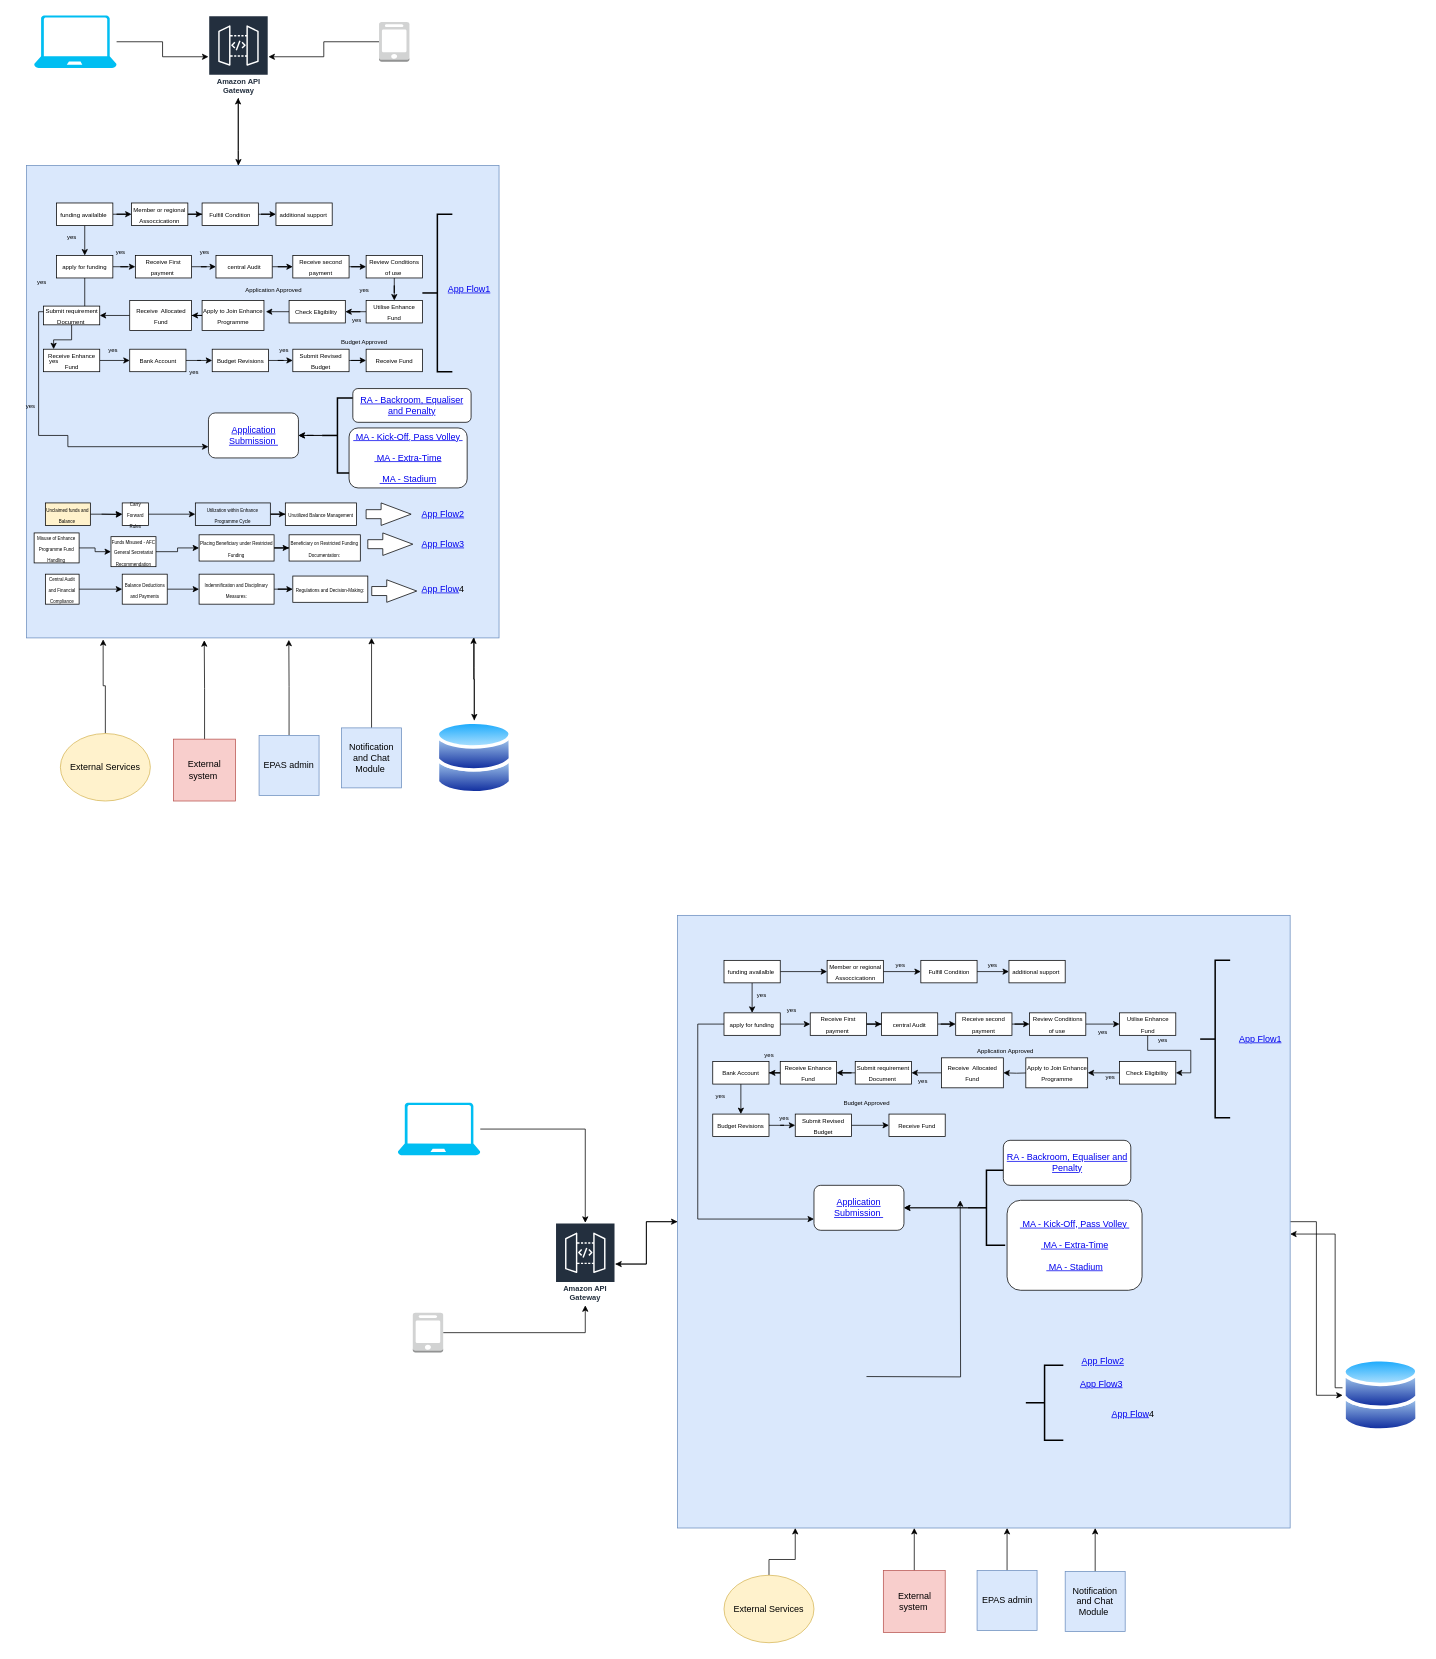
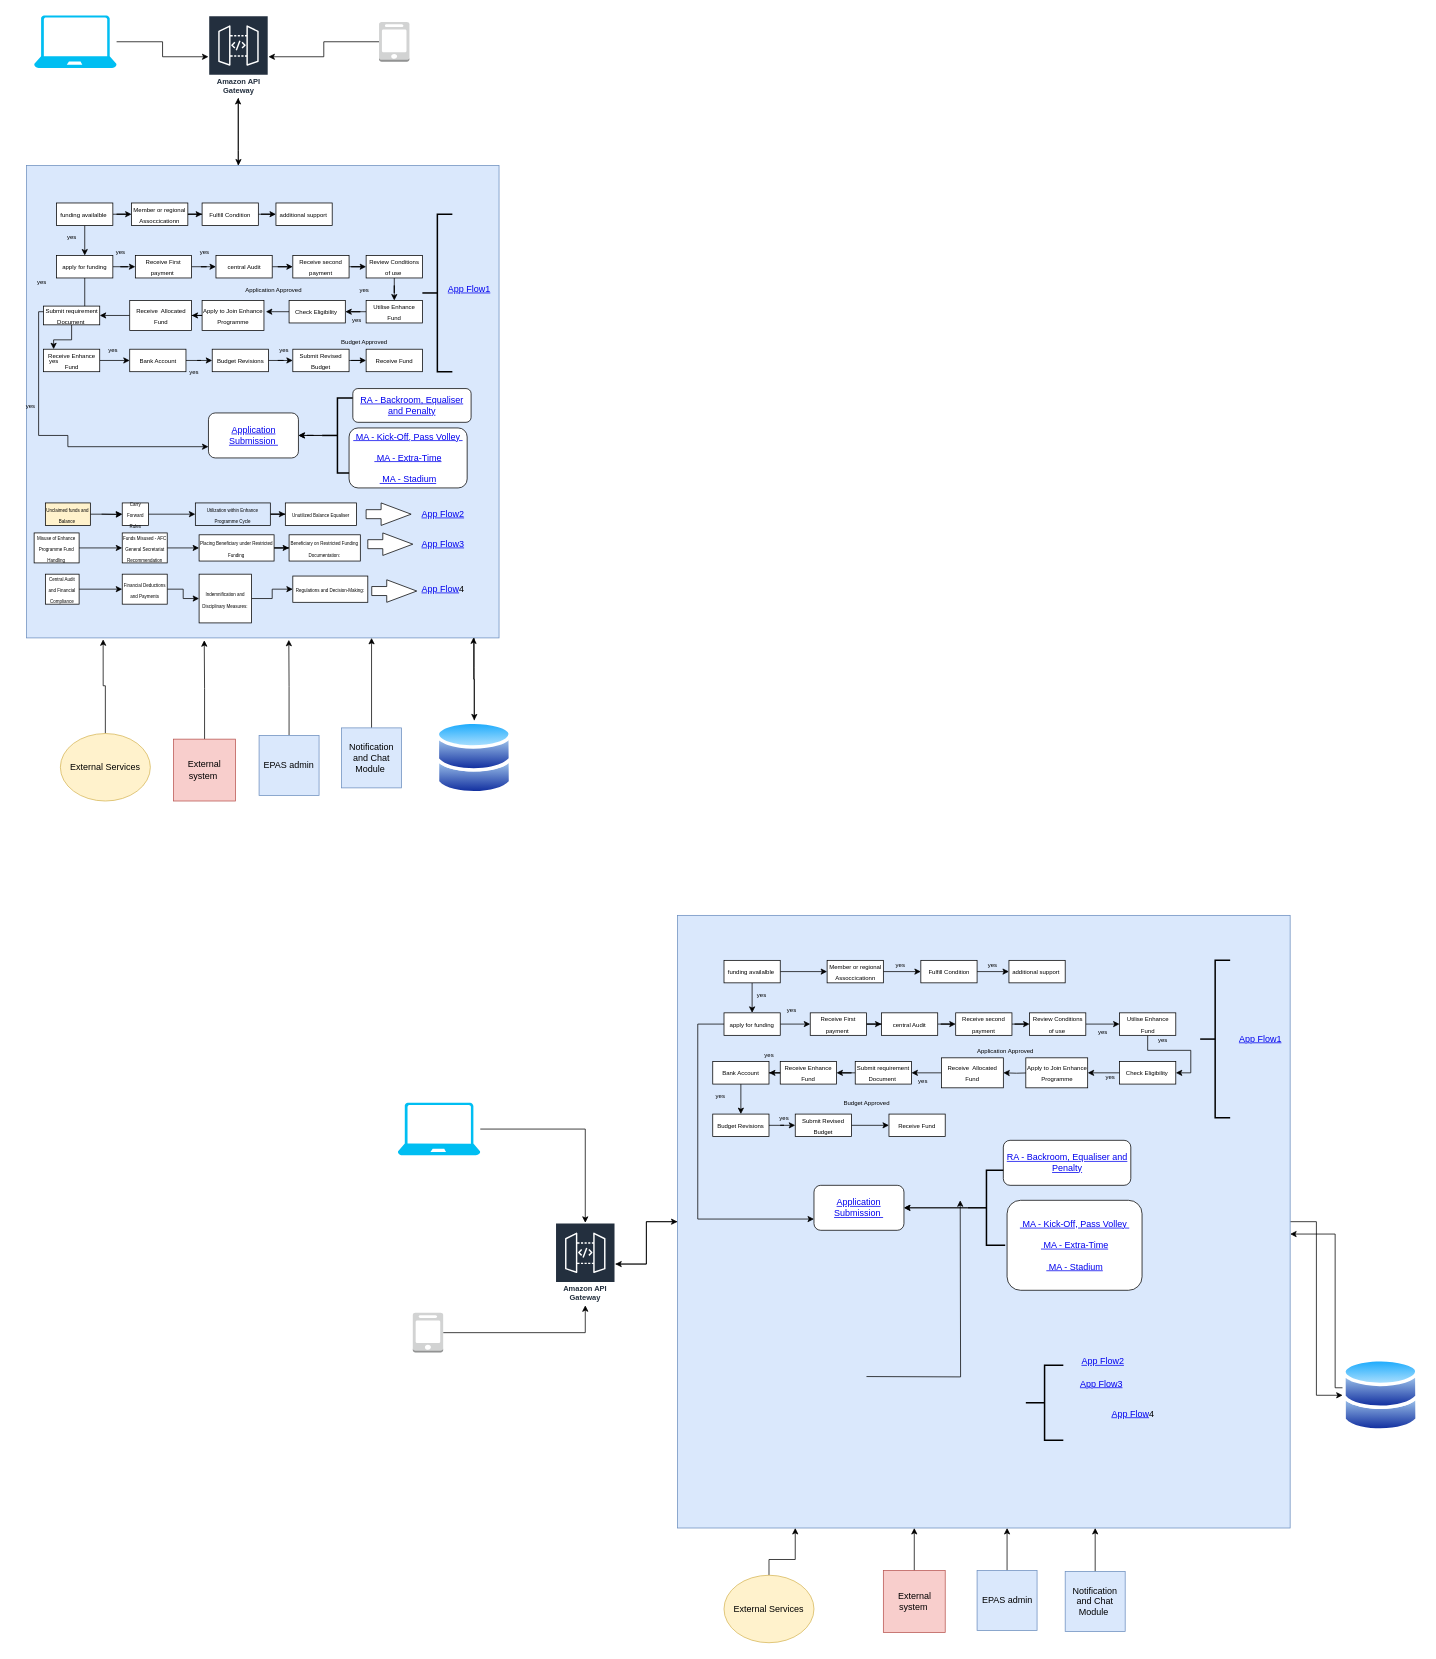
node "Unutilized Balance Management": label "Unutilized Balance Management" -> "Unutilized Balance Equaliser"
node "Funds Misused - AFC General Secretariat Recommendation": moved (134, 552) -> (145, 548)
node "Balance Deductions and Payments": label "Balance Deductions and Payments" -> "Financial Deductions and Payments"
node "Indemnification and Disciplinary Measures:": size 75x30 -> 53x49
